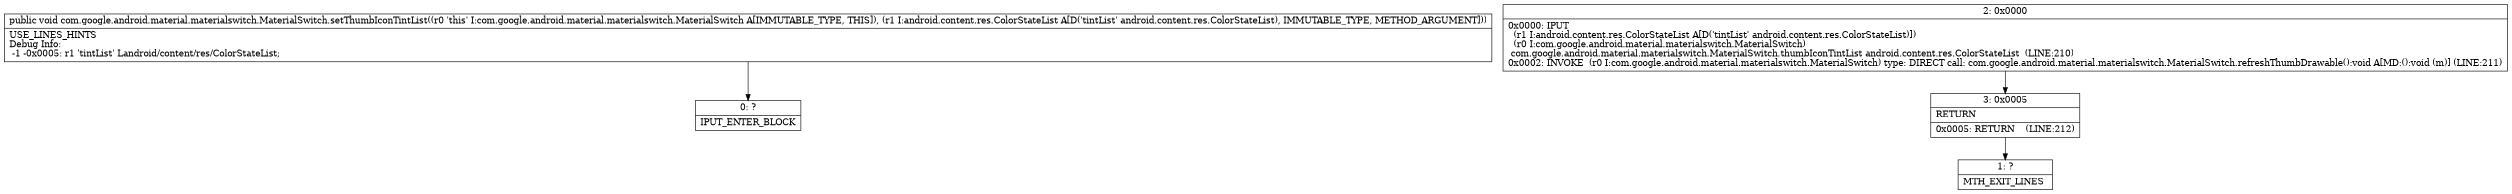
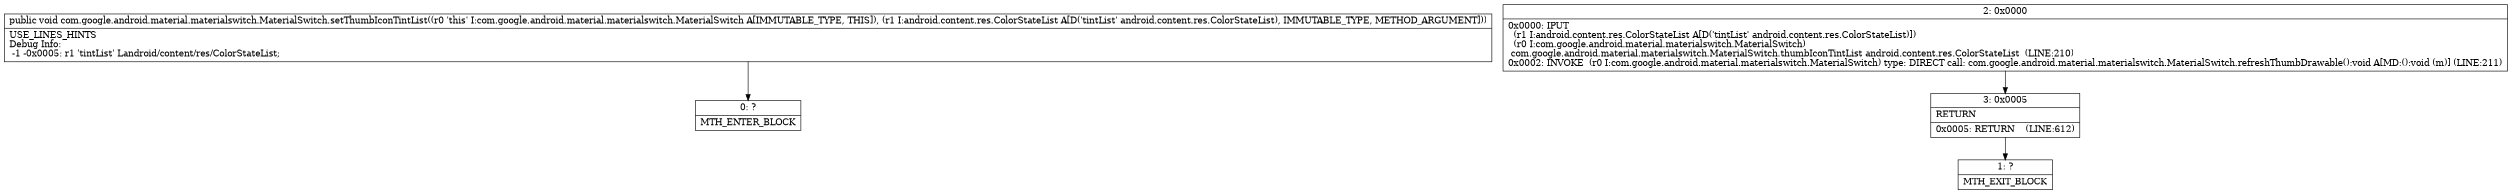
node "0: ?": text "IPUT_ENTER_BLOCK" -> "MTH_ENTER_BLOCK"
node "3: 0x0005": text "0x0005: RETURN    (LINE:212)" -> "0x0005: RETURN    (LINE:612)"
node "1: ?": text "MTH_EXIT_LINES" -> "MTH_EXIT_BLOCK"
